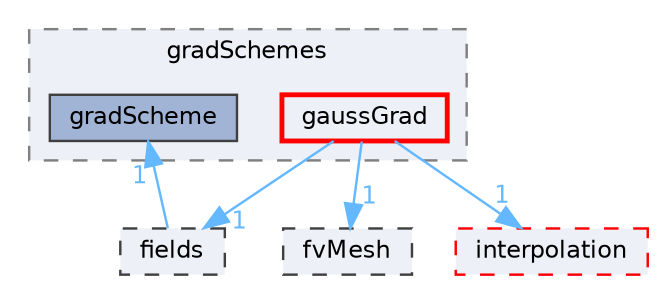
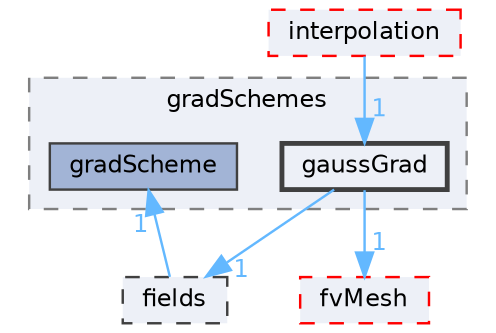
node "gaussGrad": color red -> grey25
edge "gaussGrad" -> "interpolation": reversed
node "fvMesh": color grey25 -> red
